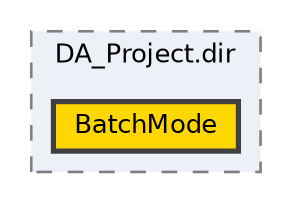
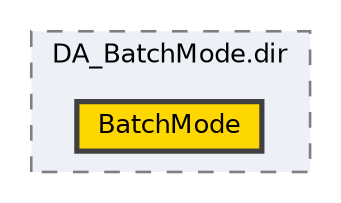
cluster "DA_Project.dir": label "DA_Project.dir" -> "DA_BatchMode.dir"
